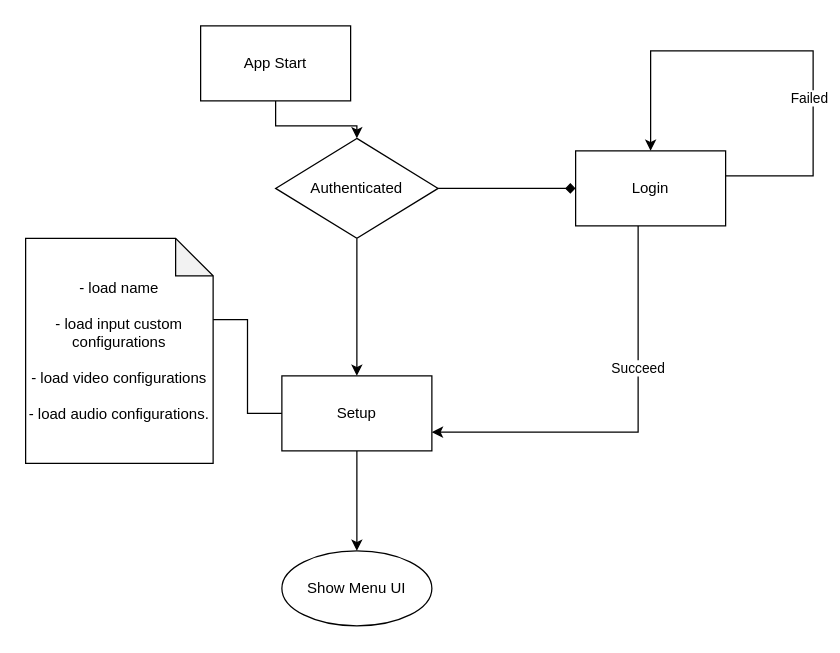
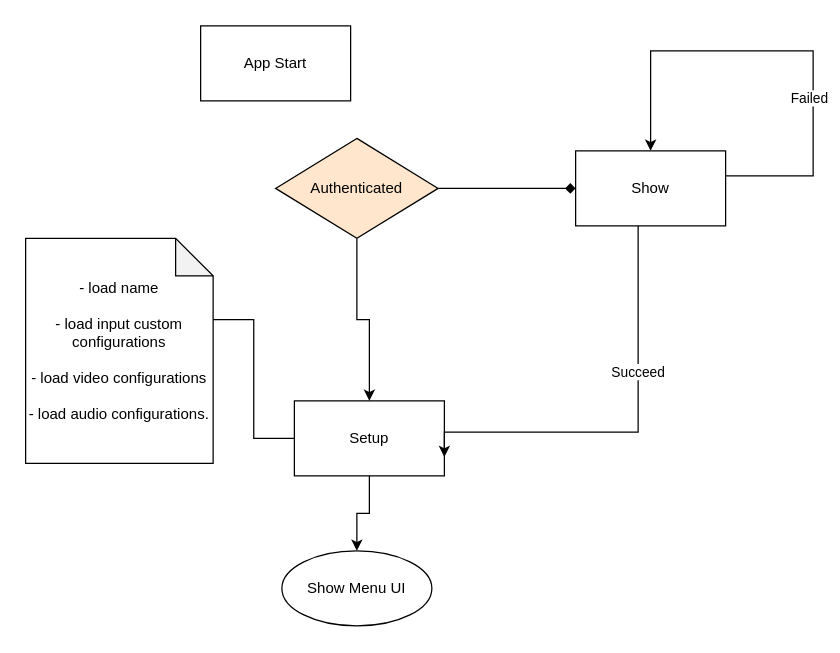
edge "App Start" -> "Authenticated": removed
node "Authenticated": fillcolor #ffffff -> #ffe6cc
node "Login": label "Login" -> "Show"
node "Setup": moved (357, 413) -> (369, 438)
